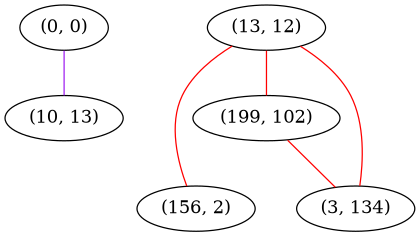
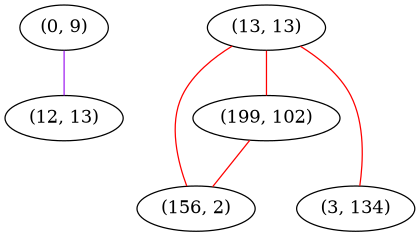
node "(0, 0)": label "(0, 0)" -> "(0, 9)"
node "(13, 12)": label "(13, 12)" -> "(13, 13)"
node "(10, 13)": label "(10, 13)" -> "(12, 13)"
edge "(199, 102)" -- "(3, 134)": now "(199, 102)" -- "(156, 2)"
